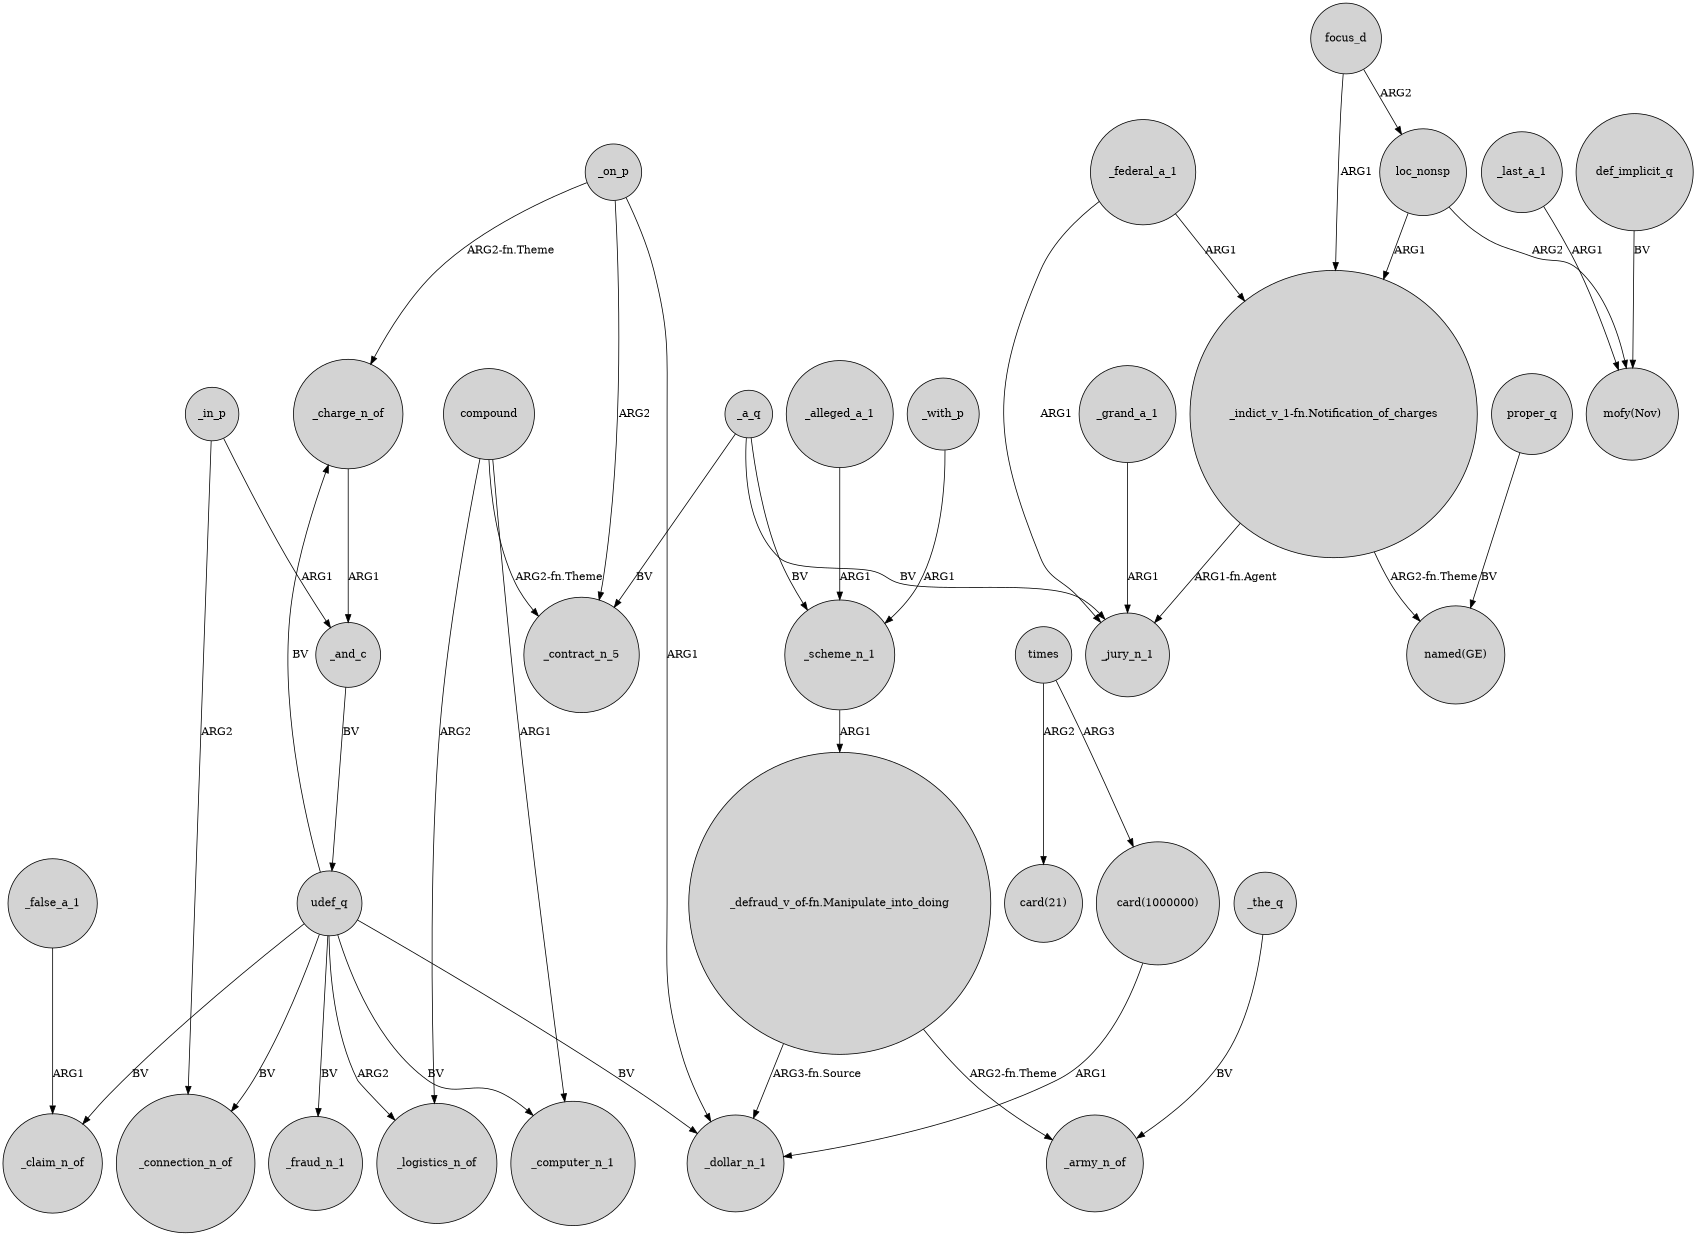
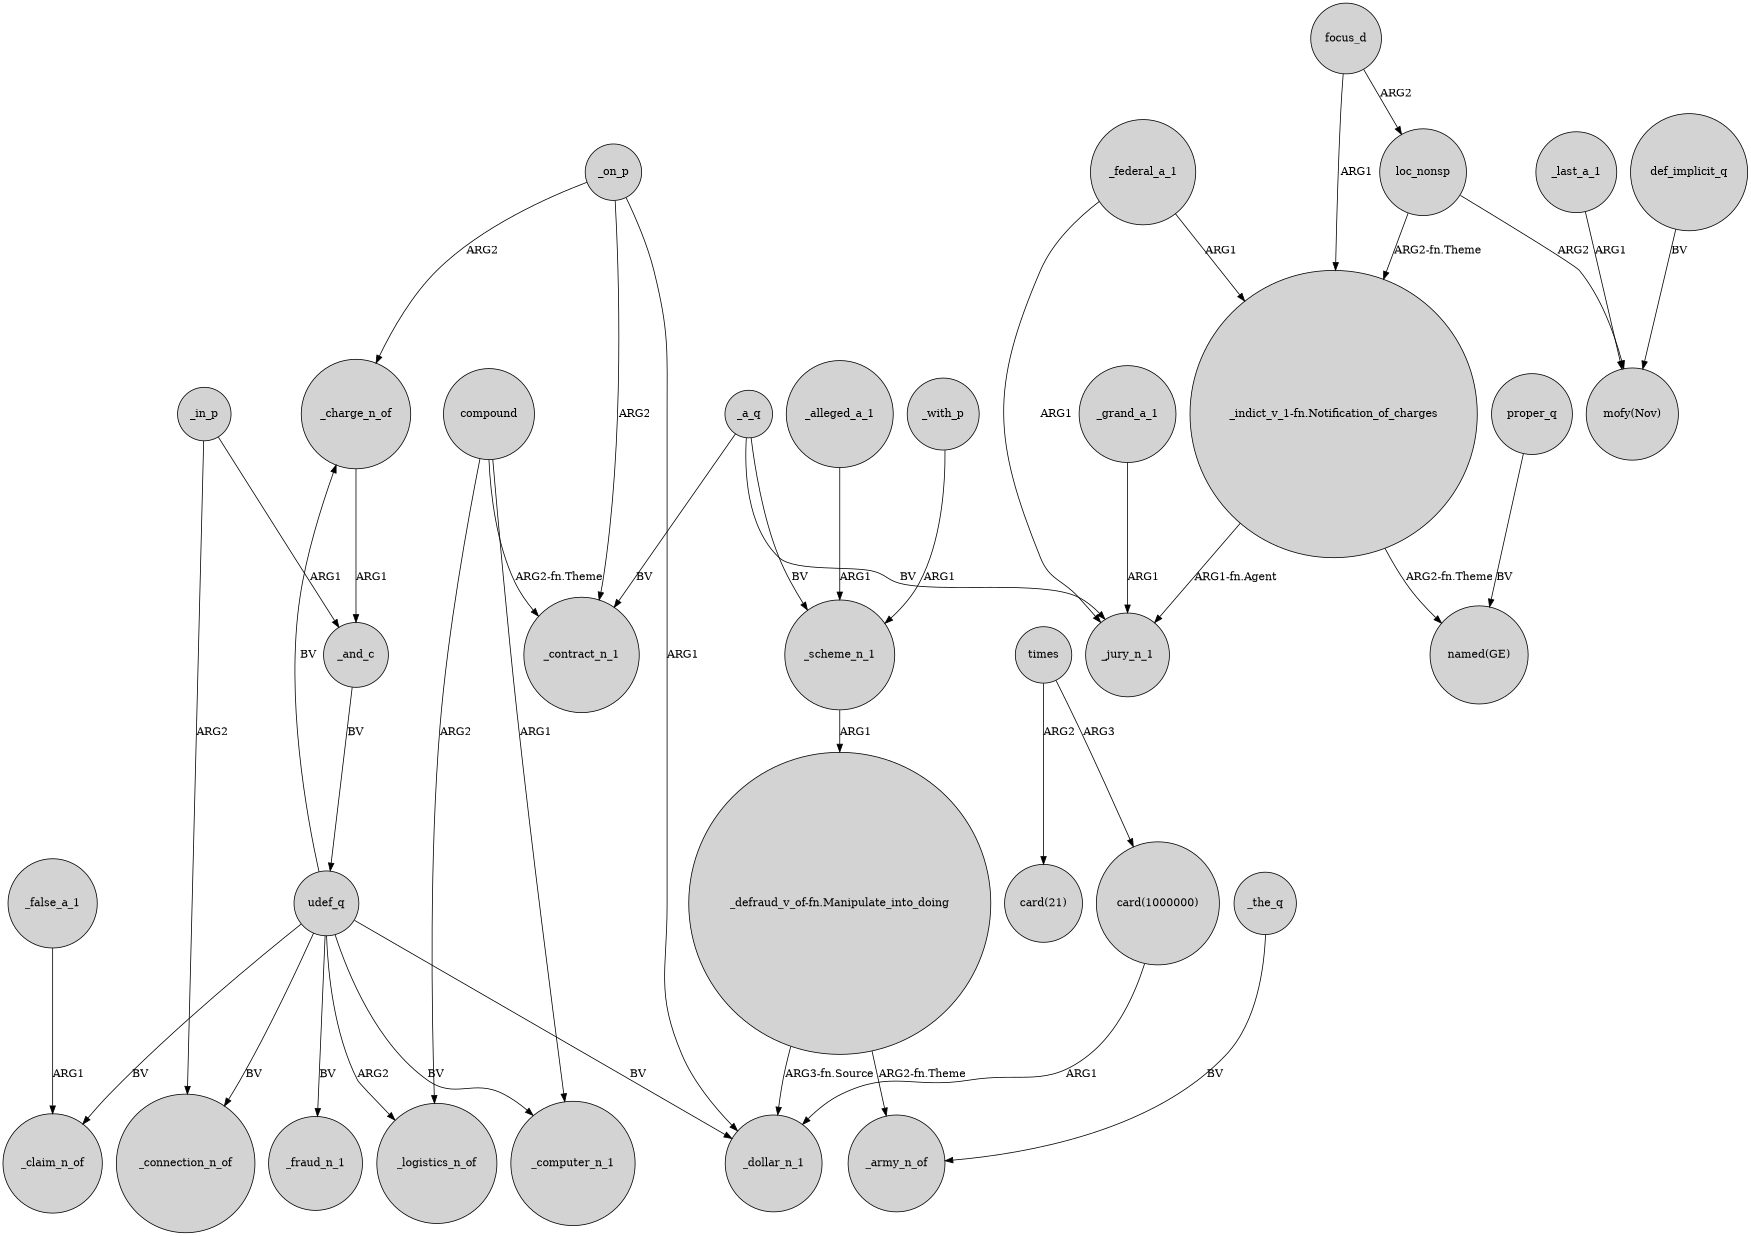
edge "_on_p" -> "_charge_n_of": label "ARG2-fn.Theme" -> "ARG2"
edge "loc_nonsp" -> "_indict_v_1-fn.Notification_of_charges": label "ARG1" -> "ARG2-fn.Theme"
node "_contract_n_5": label "_contract_n_5" -> "_contract_n_1"
